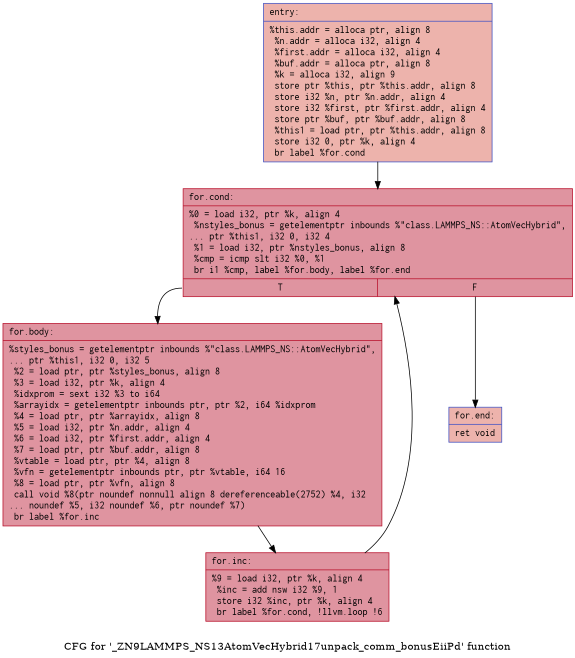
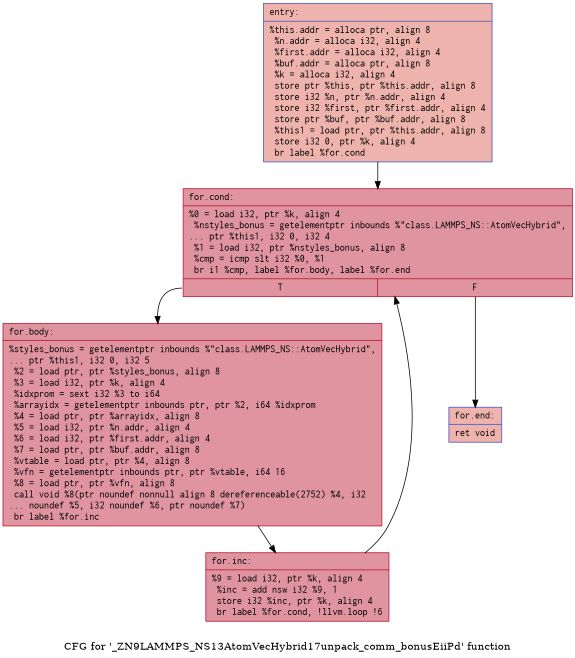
node "entry:": text "%k = alloca i32, align 9" -> "%k = alloca i32, align 4"
